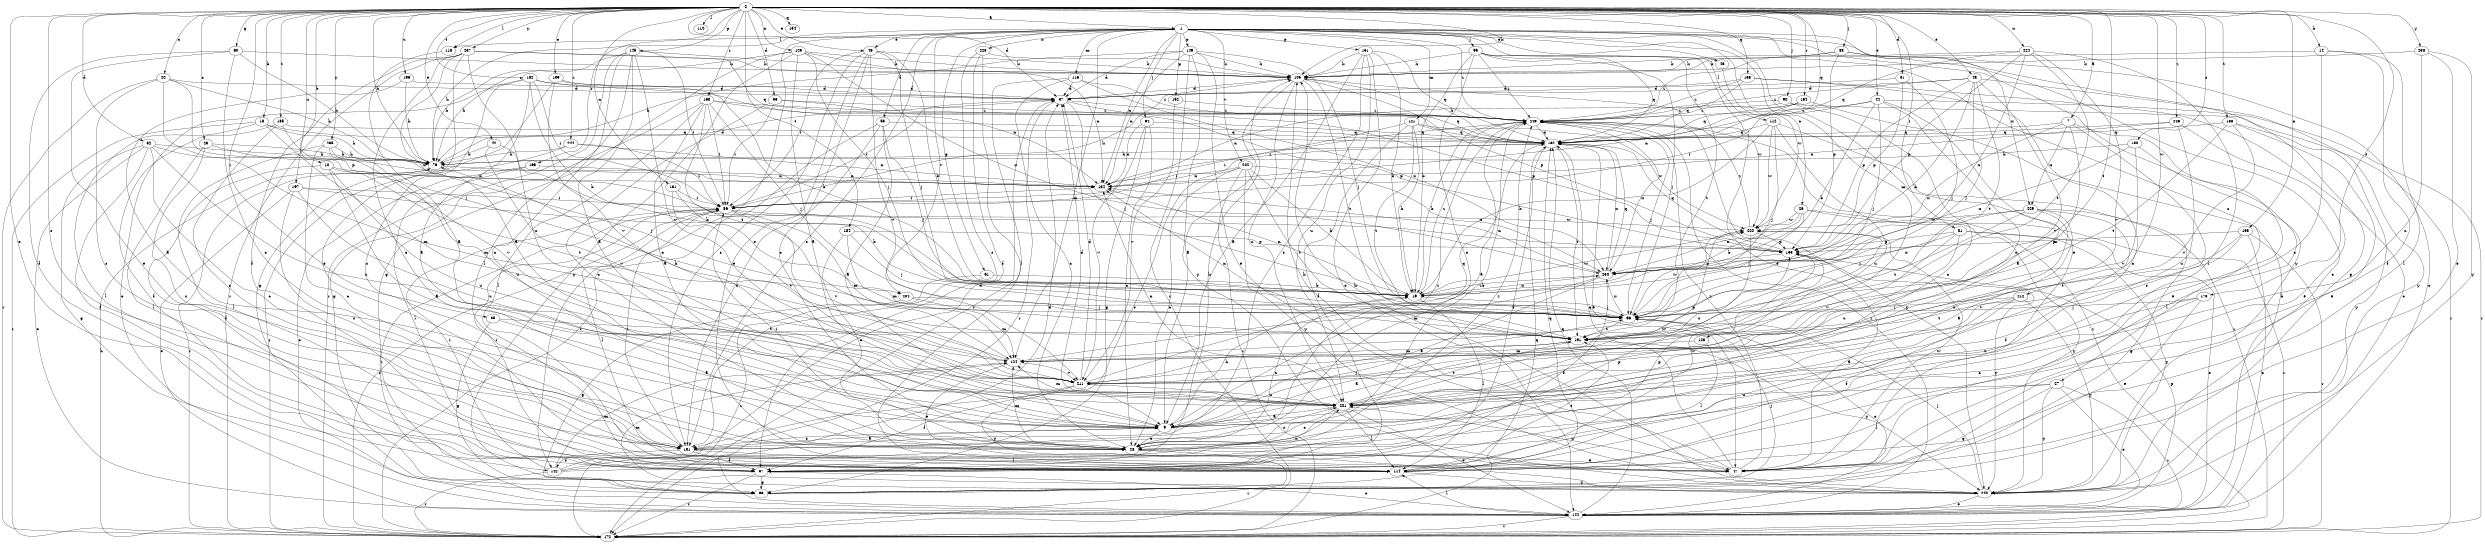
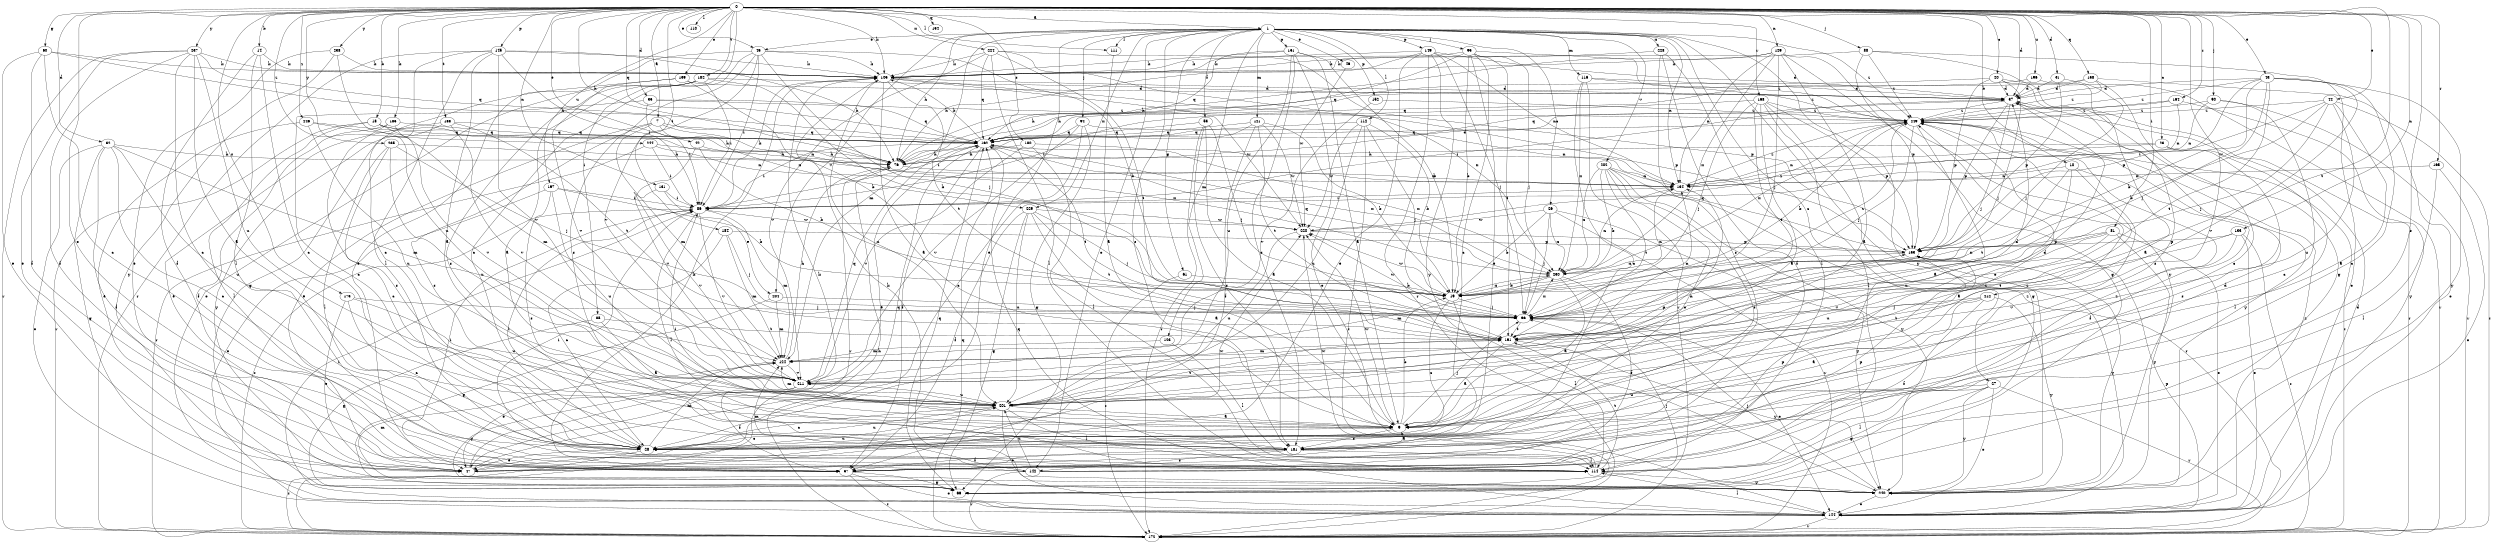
node "118": label "118" -> "111"
edge "0" -> "185": label "t" -> "k"
edge "182" -> "134": removed, label "n"
edge "164" -> "240": label "b" -> "y"
edge "43" -> "28": added, label "c"
